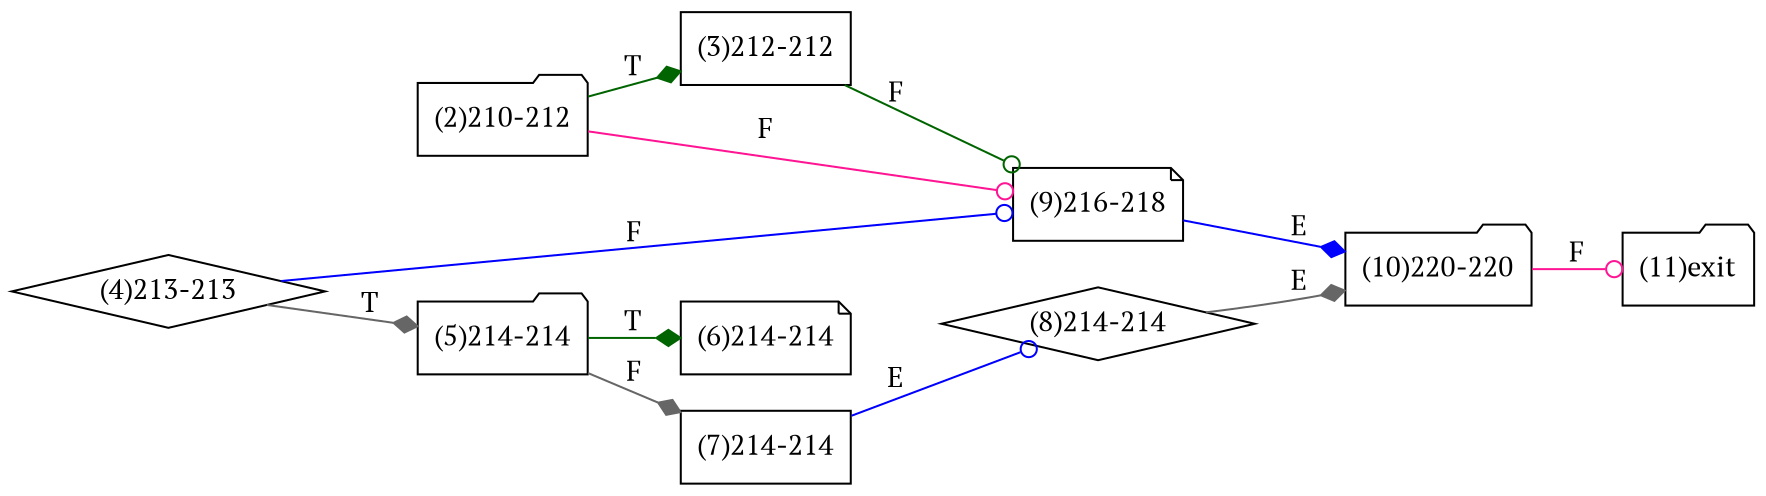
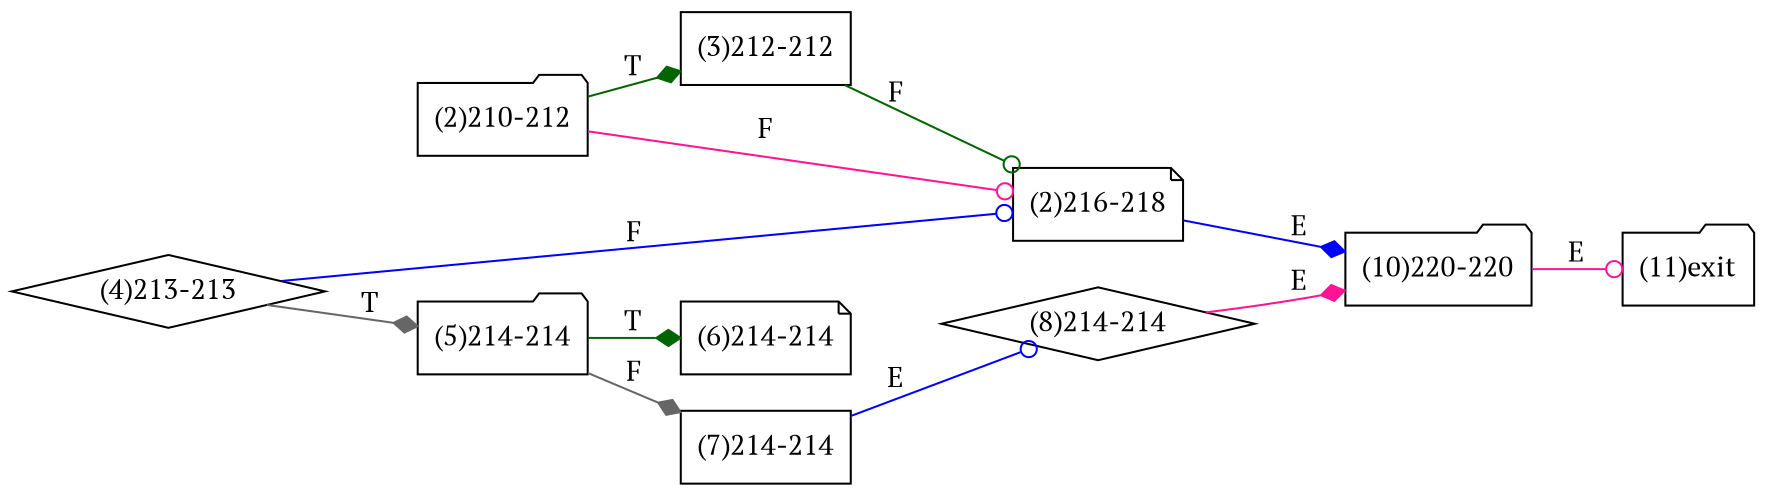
node "(9)216-218": label "(9)216-218" -> "(2)216-218"
edge "(10)220-220" -> "(11)exit": label "F" -> "E"
edge "(8)214-214" -> "(10)220-220": color gray40 -> deeppink
